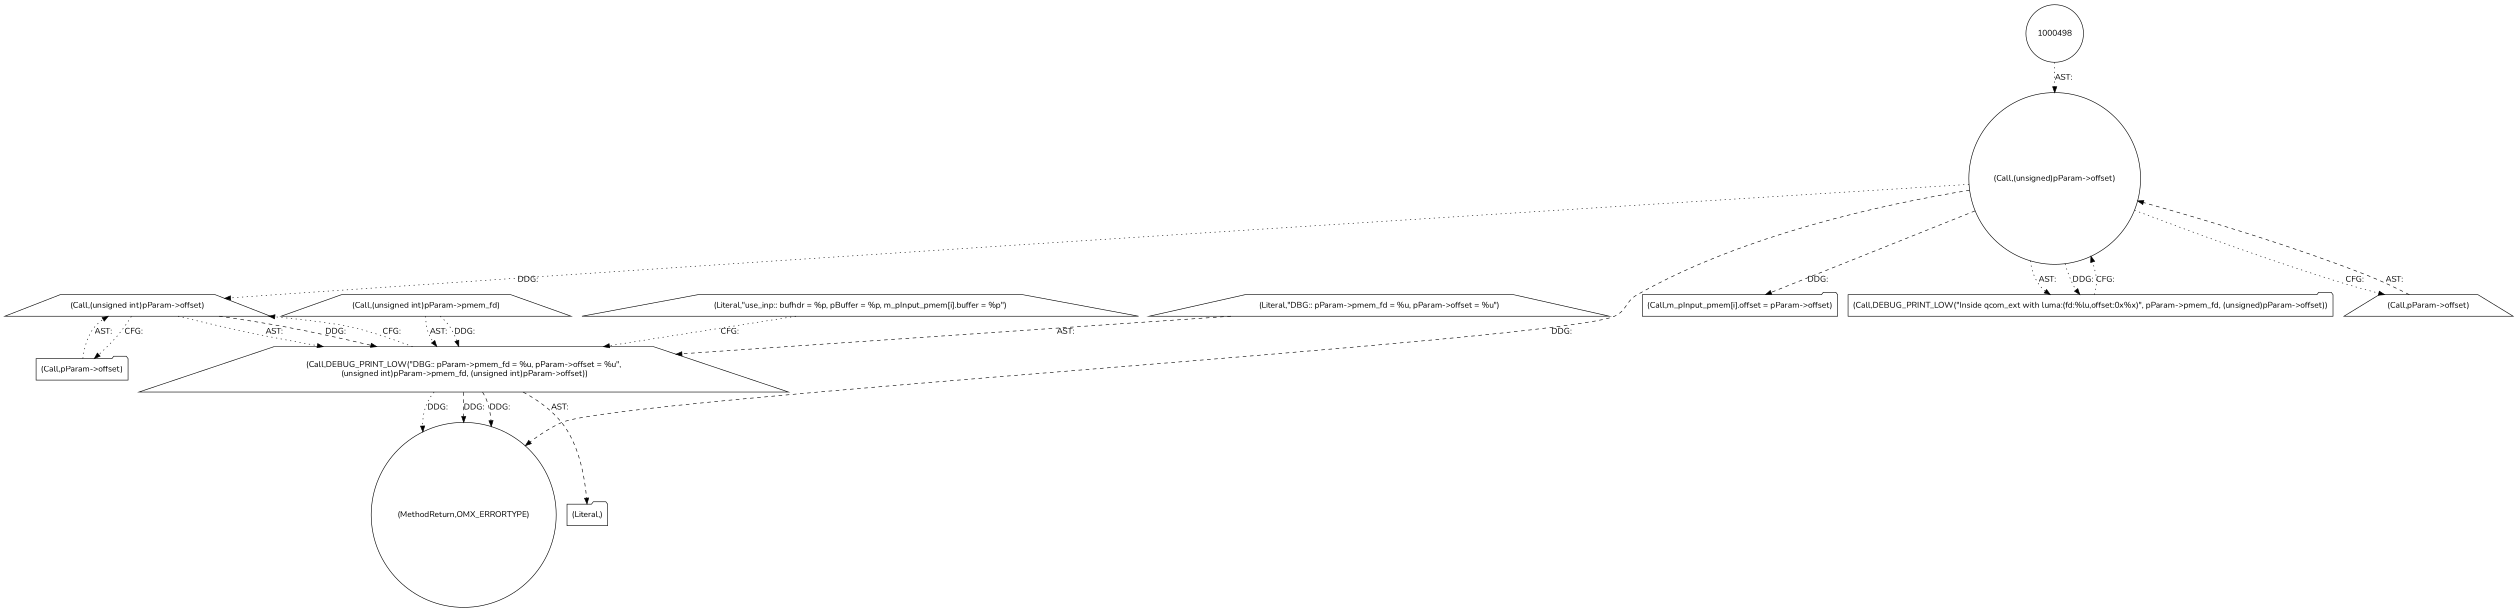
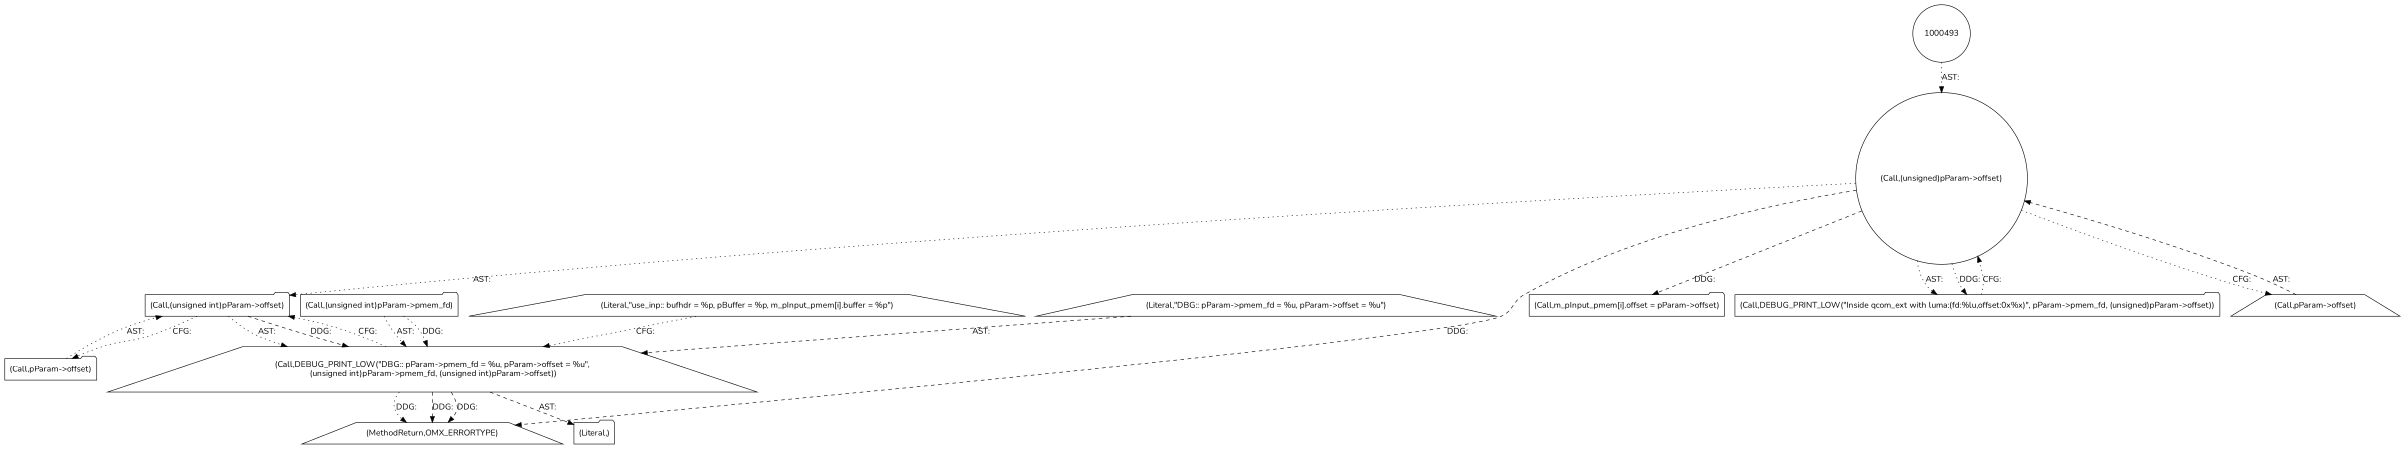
node "1000498": label "1000498" -> "1000493"
edge "(Call,(unsigned)pParam->offset)" -> "(Call,(unsigned int)pParam->offset)": label "DDG: " -> "AST: "
node "(Call,(unsigned int)pParam->offset)": shape trapezium -> folder
node "(Call,(unsigned int)pParam->pmem_fd)": shape trapezium -> folder
node "(MethodReturn,OMX_ERRORTYPE)": shape circle -> trapezium
